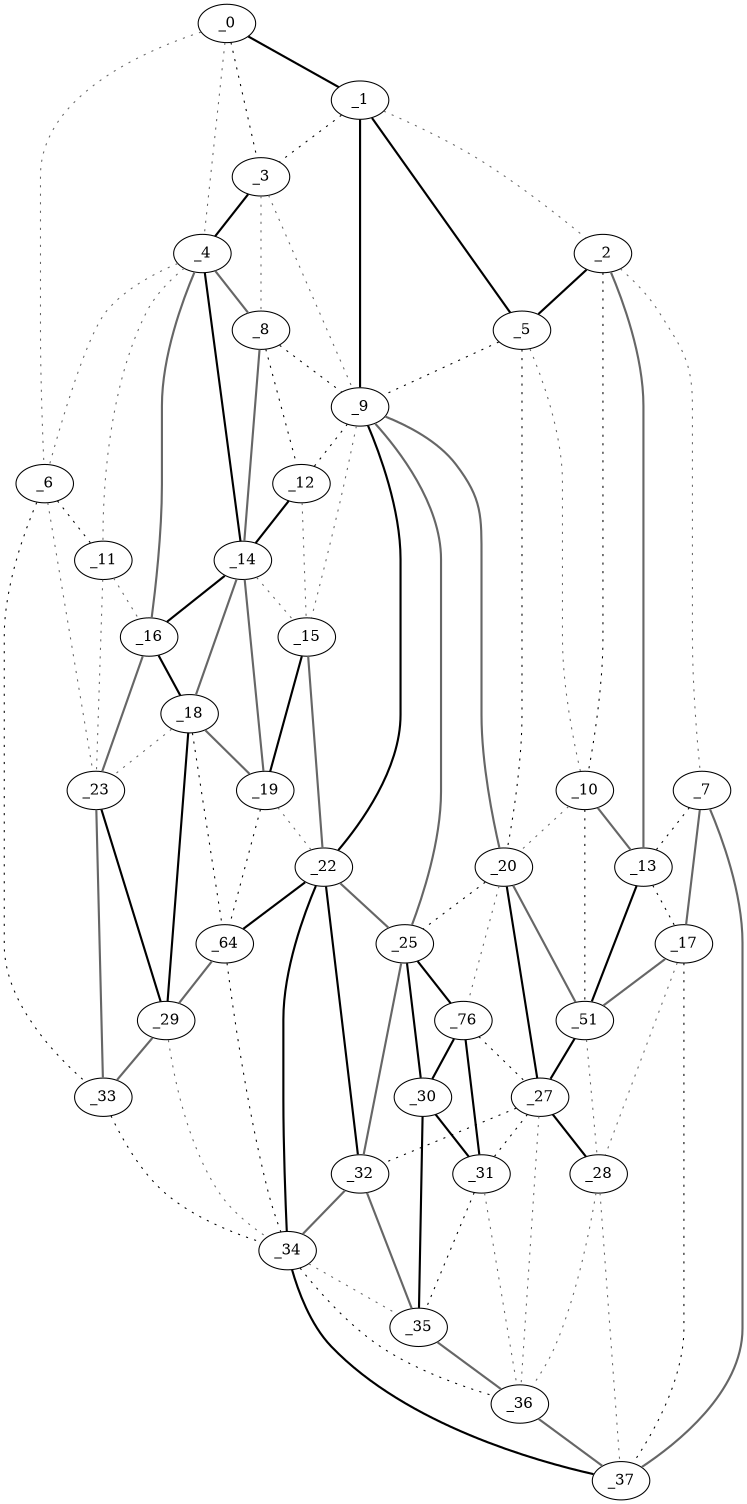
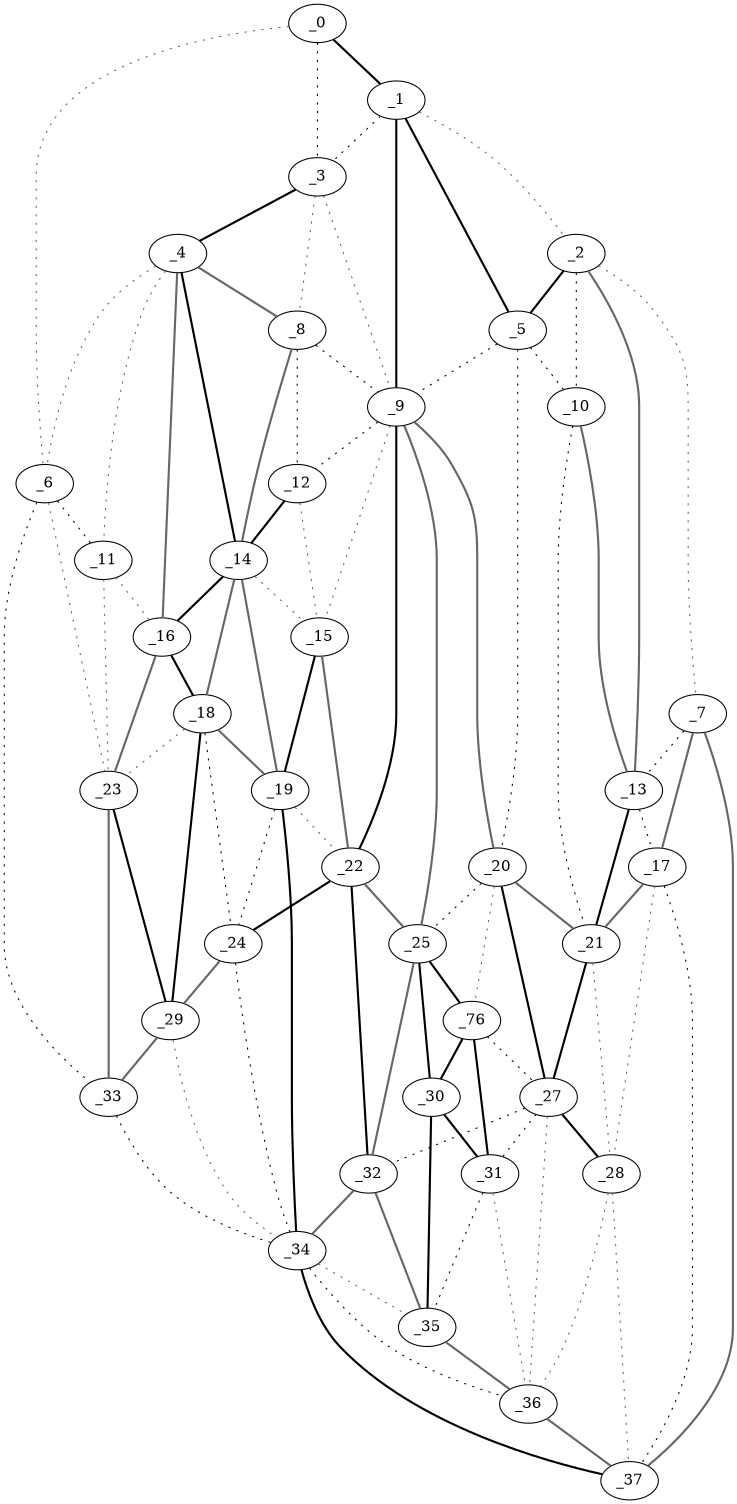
edge "_0" -- "_4": removed
edge "_5" -- "_10": color gray40 -> black
edge "_10" -- "_20": removed
node "_64": label "_64" -> "_24"
node "_51": label "_51" -> "_21"
edge "_22" -- "_34": now "_19" -- "_34"
